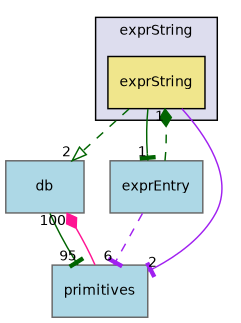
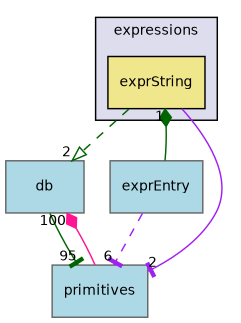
cluster "exprString": label "exprString" -> "expressions"
edge "exprString" -> "exprEntry": removed
edge "exprEntry" -> "exprString": style dashed -> solid
